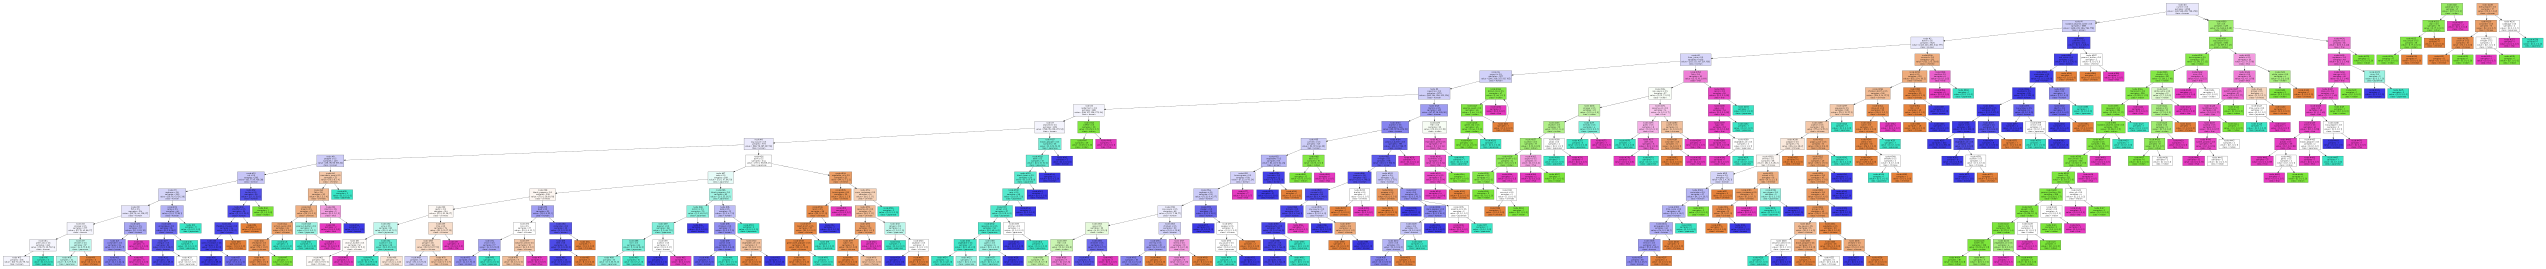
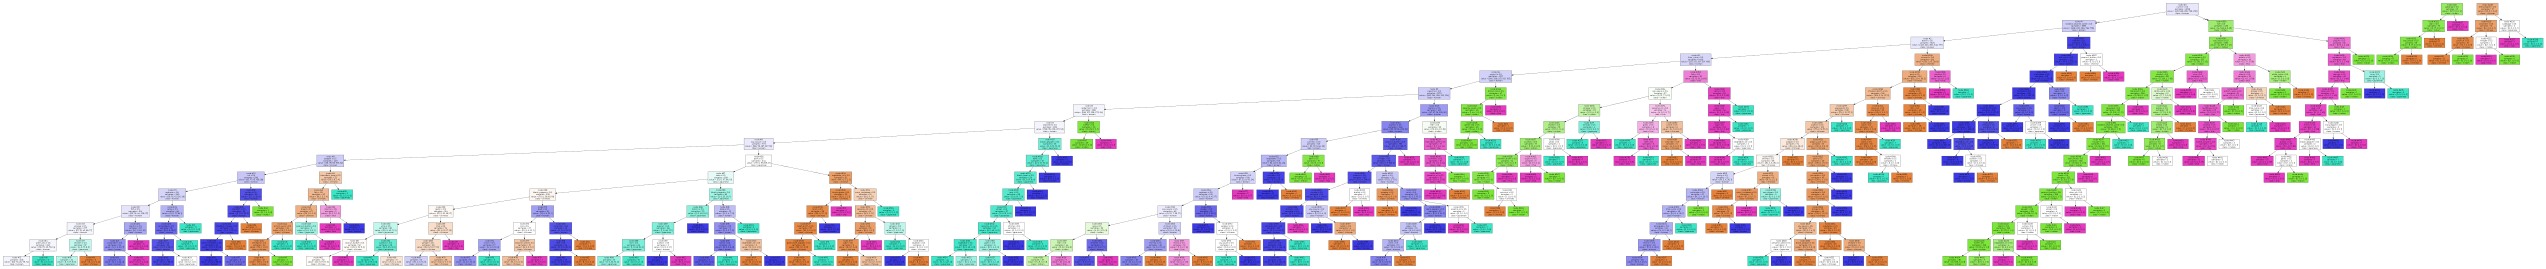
edge "node #251" -> "node #246": now "node #4" -> "node #246"
